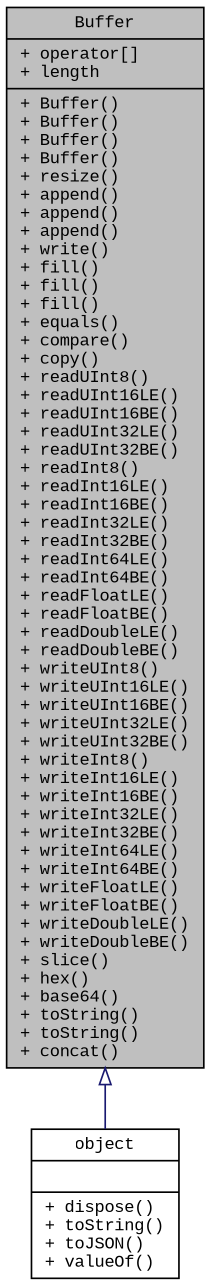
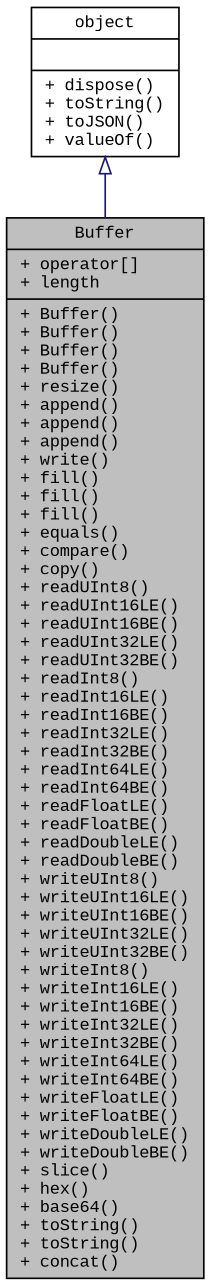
edge "object" -> "Buffer": reversed
